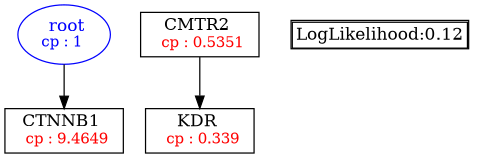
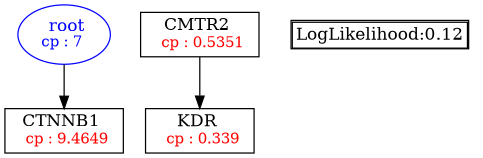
node "root": text "cp : 1" -> "cp : 7"
